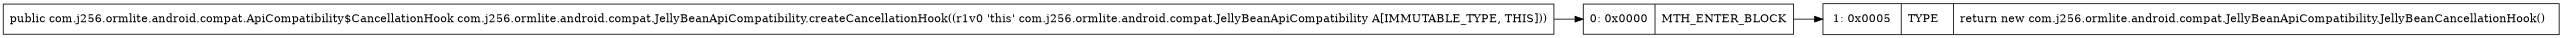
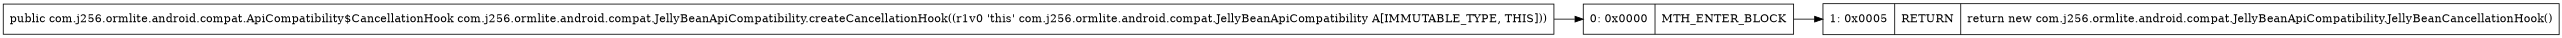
node "1: 0x0005": text "TYPE" -> "RETURN"
